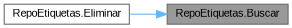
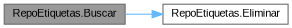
edge "RepoEtiquetas.Eliminar" -> "RepoEtiquetas.Buscar": reversed
